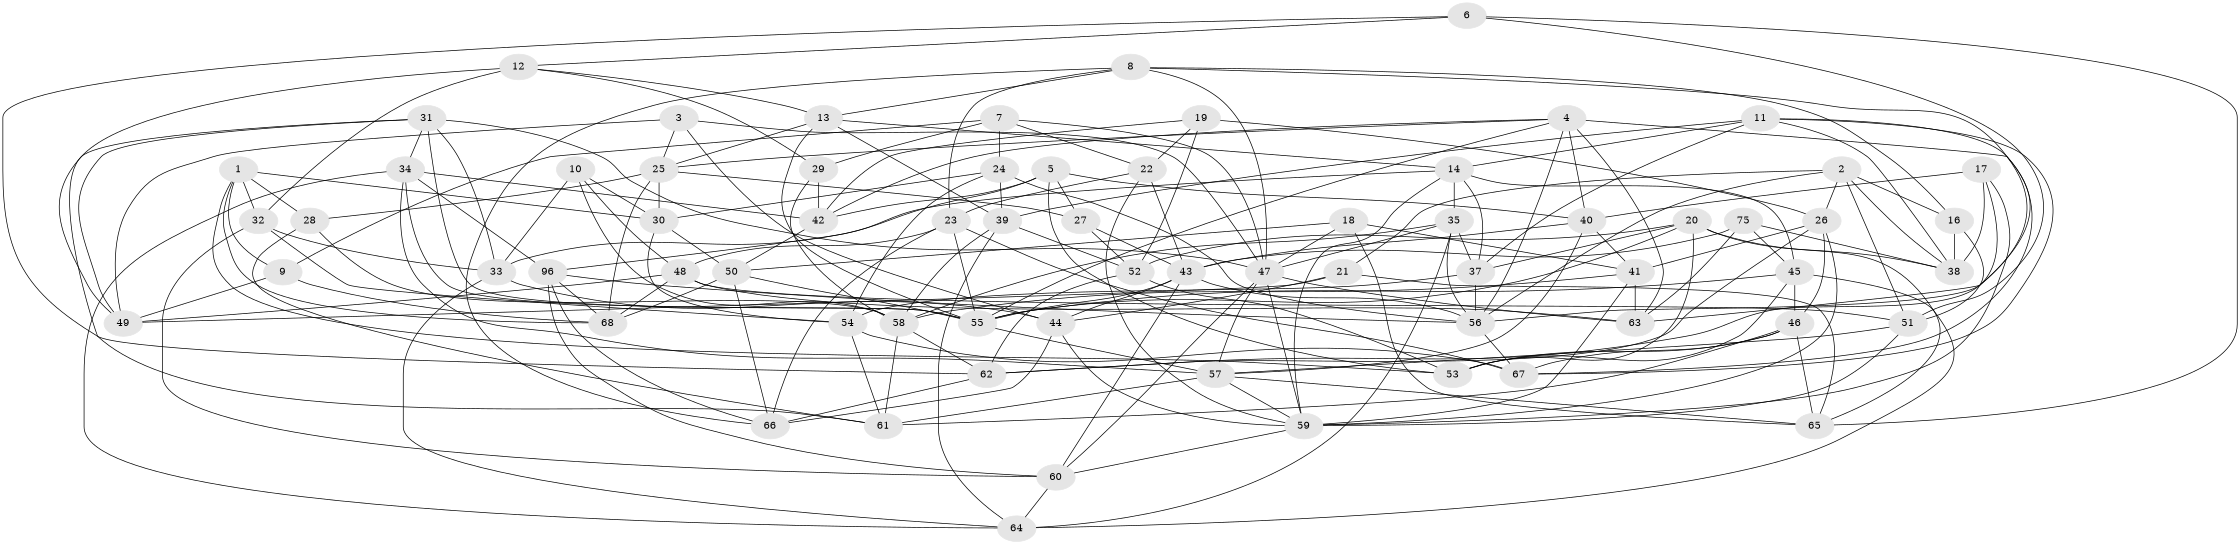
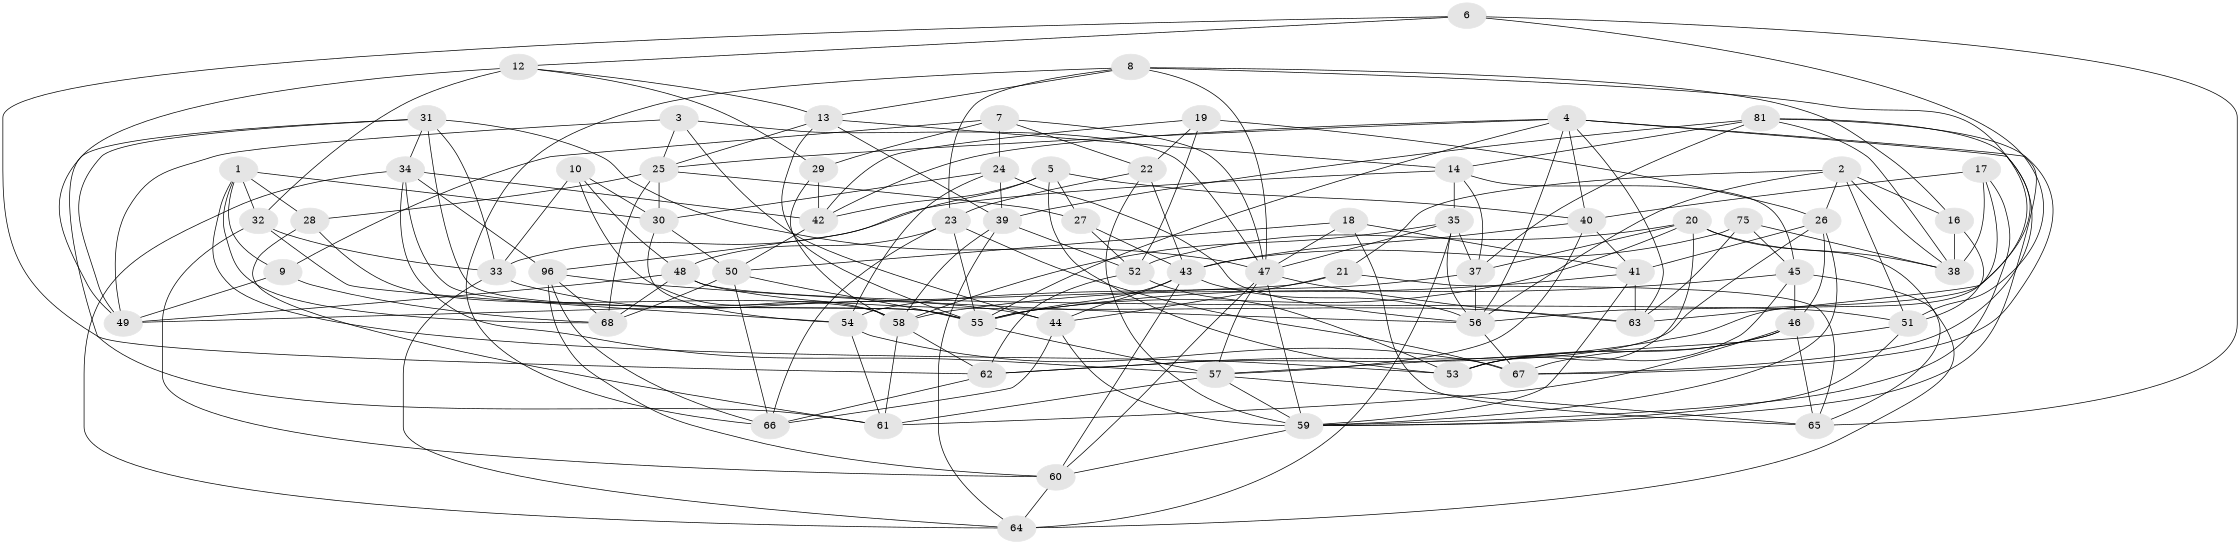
node "11": label "11" -> "81"
edge "14" -- "59": now "4" -- "59"
